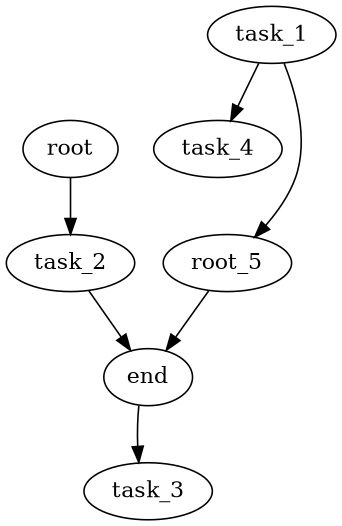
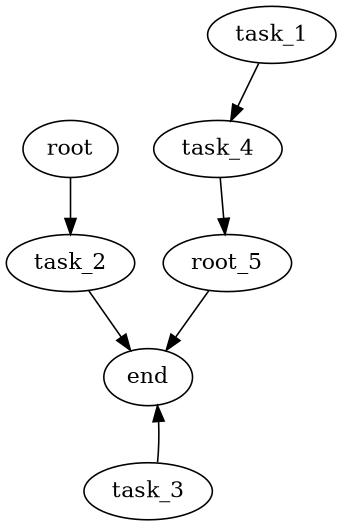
edge "task_1" -> "root_5": now "task_4" -> "root_5"
edge "end" -> "task_3": reversed
